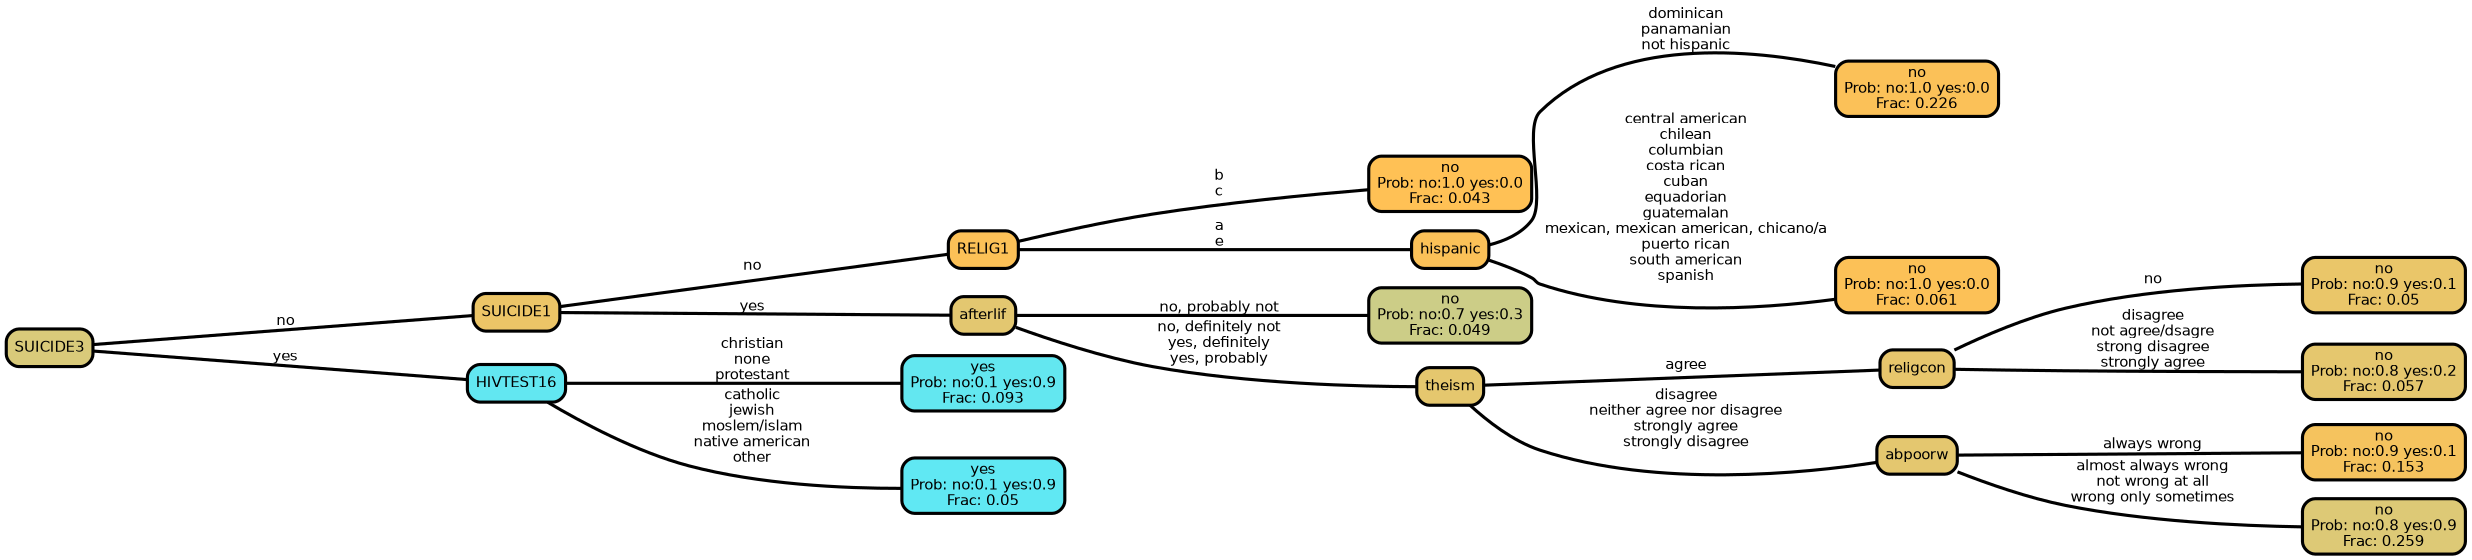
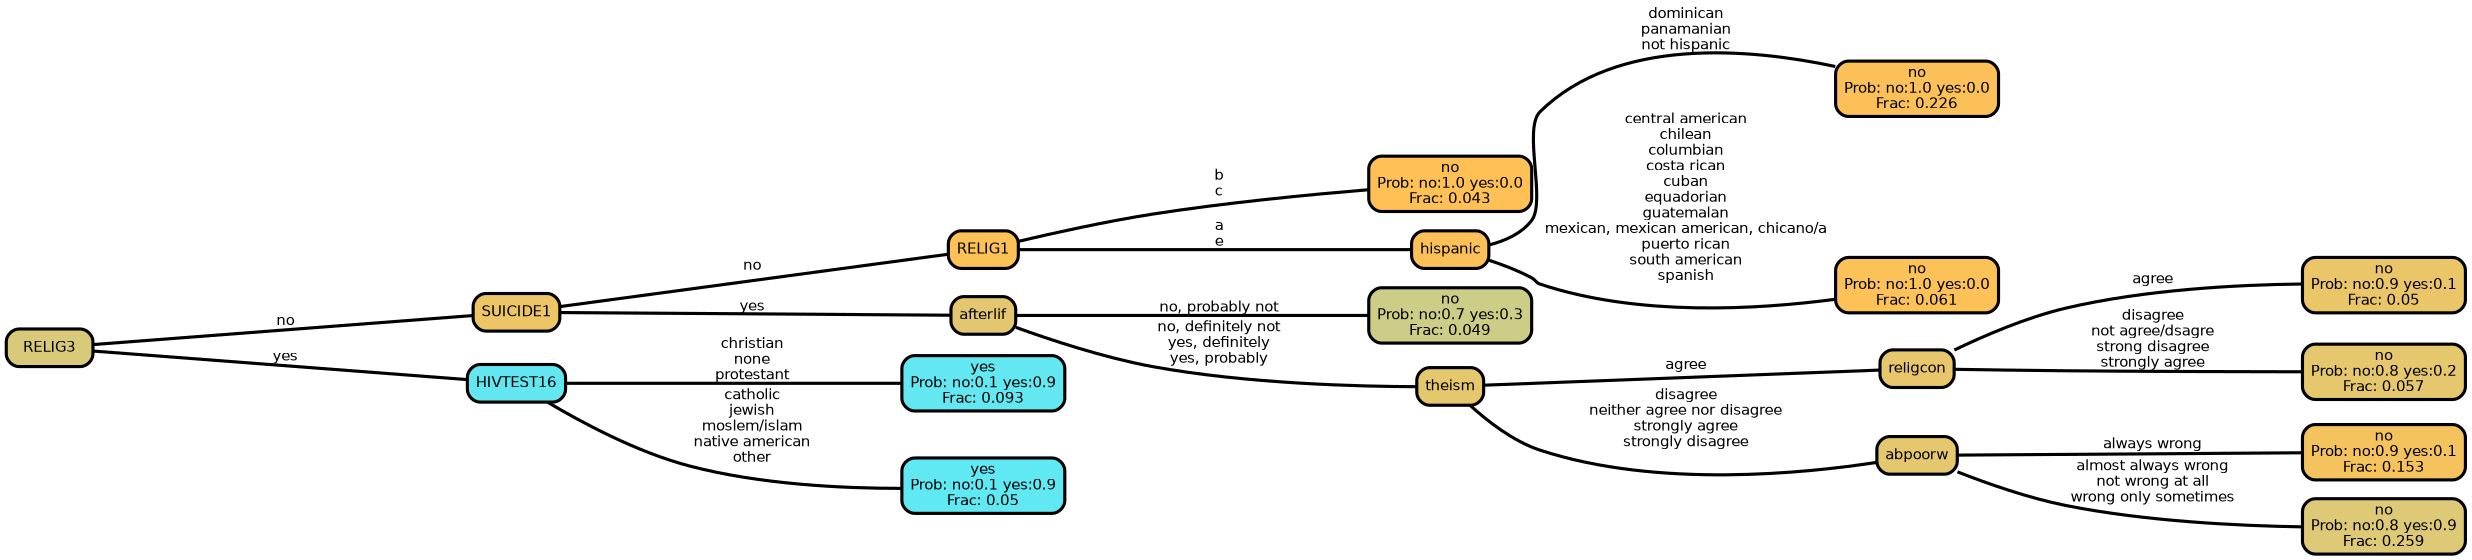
edge "no Prob: no:0.9 yes:0.1 Frac: 0.05" -- "religcon": label " no" -> " agree"
node "SUICIDE3": label "SUICIDE3" -> "RELIG3"
